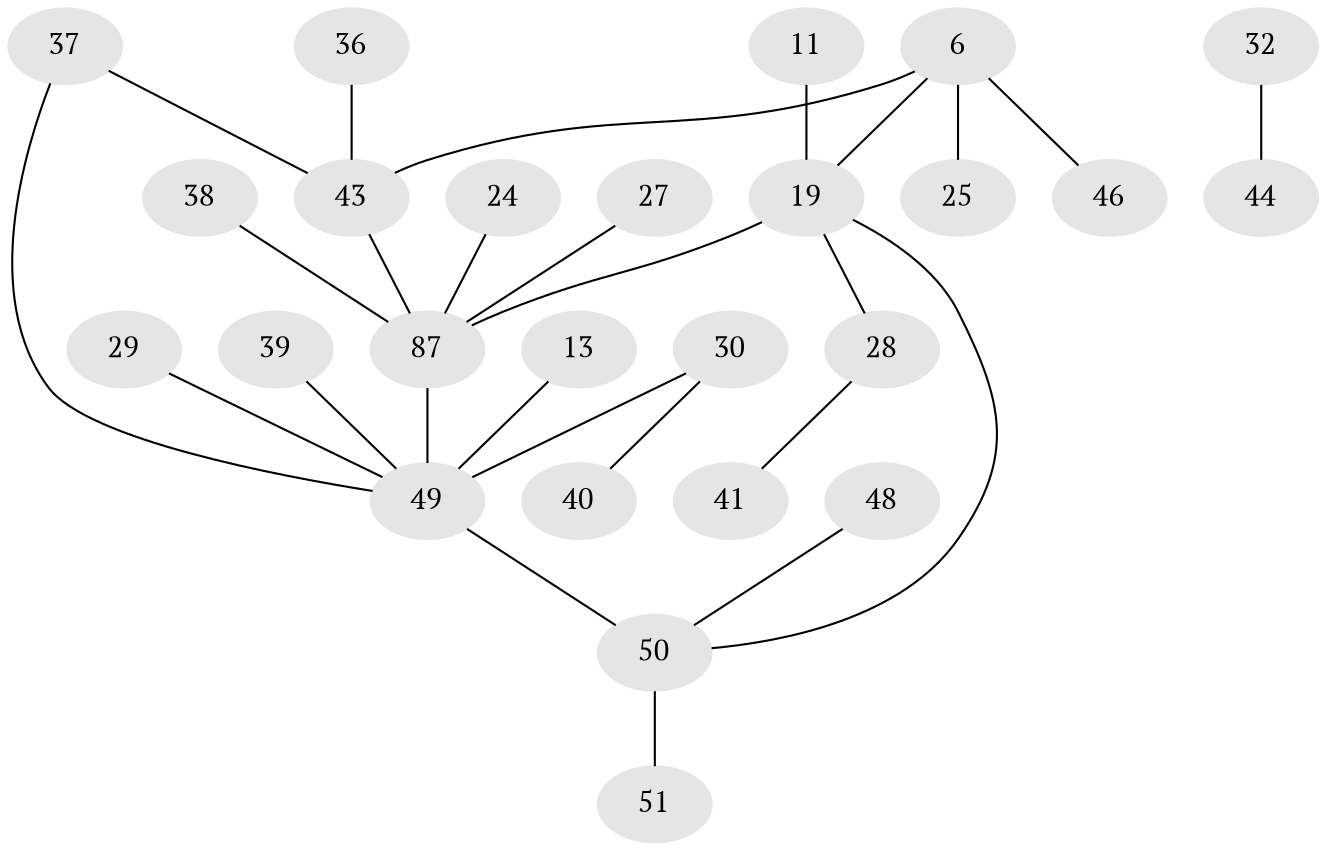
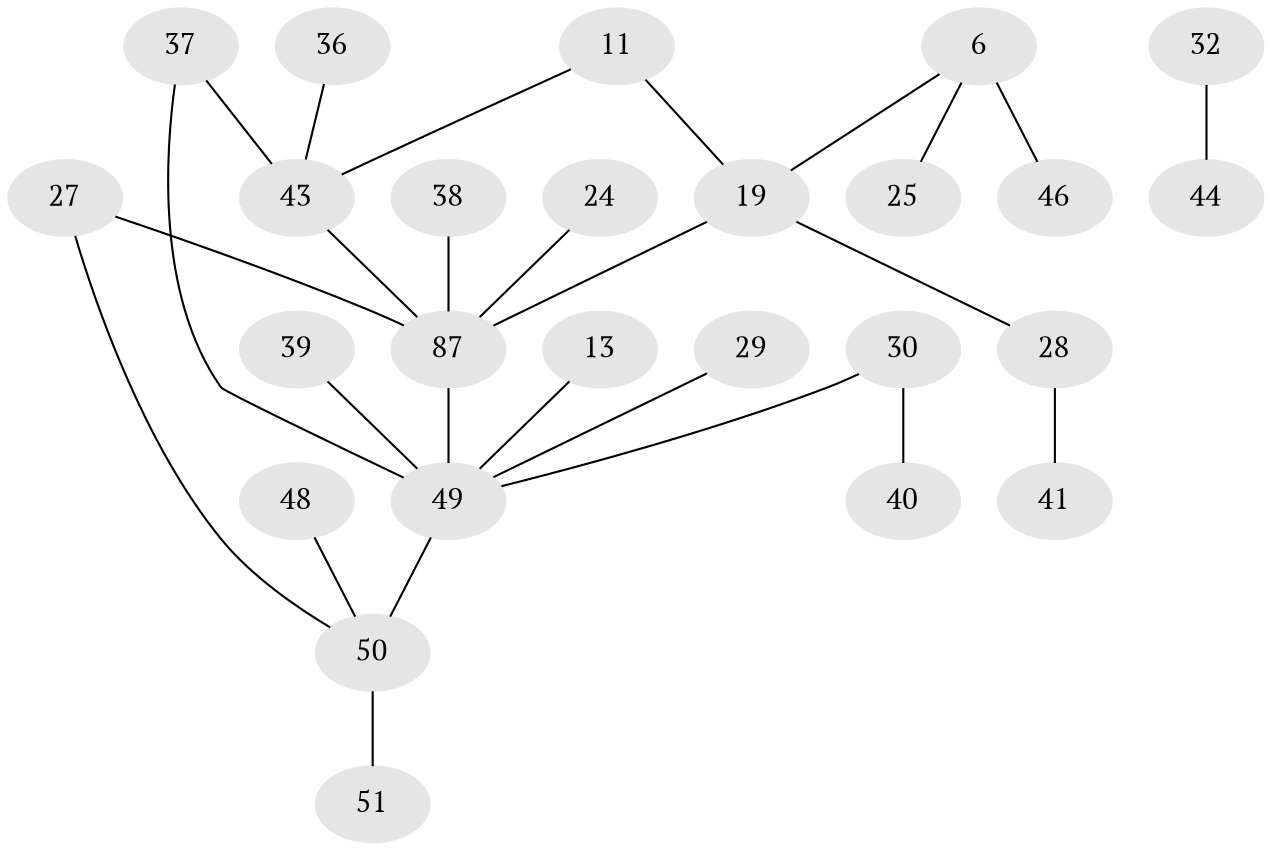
edge "6" -- "43": now "11" -- "43"
edge "19" -- "50": now "27" -- "50"
